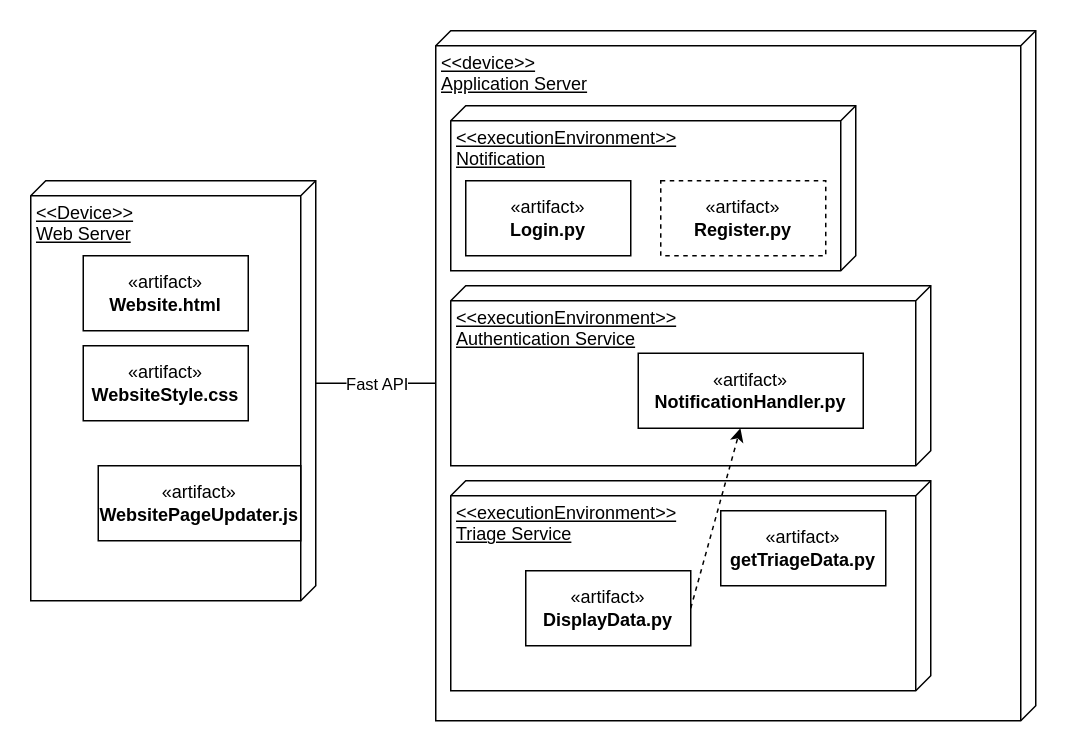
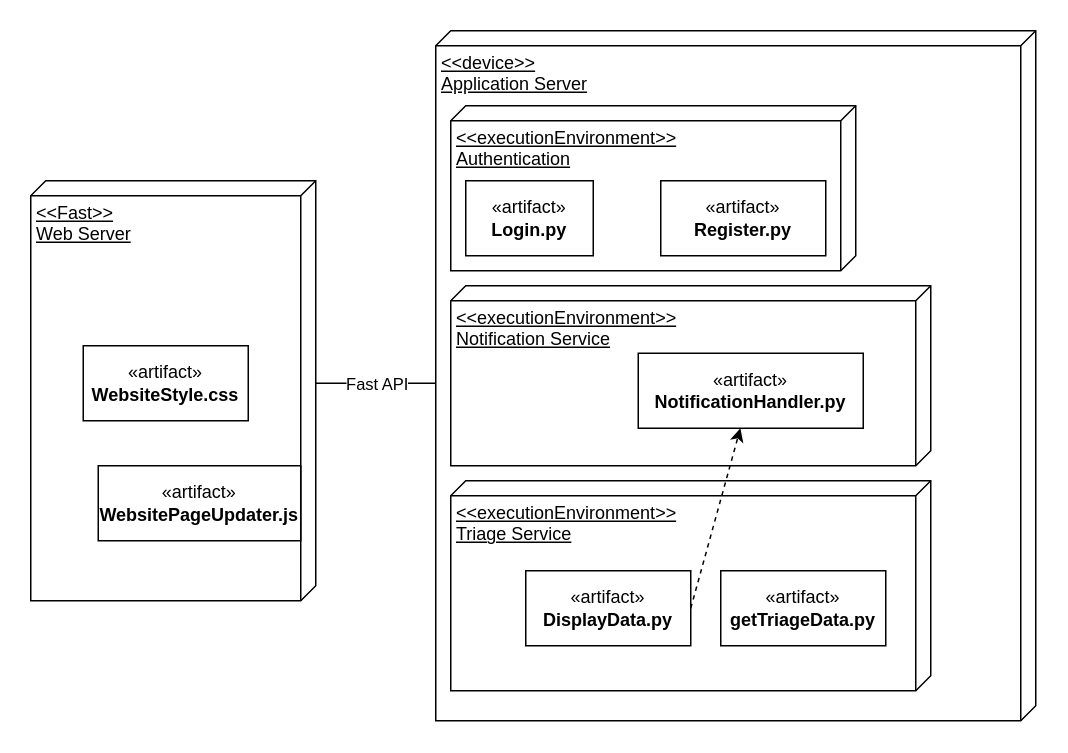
node "<<executionEnvironment>> Notification": label "<<executionEnvironment>> Notification" -> "<<executionEnvironment>> Authentication"
node "«artifact» Login.py": size 165x75 -> 128x75
node "«artifact» Register.py": style dashed -> solid
node "<<Device>> Web Server": label "<<Device>> Web Server" -> "<<Fast>> Web Server"
node "«artifact» Website.html": removed
node "<<executionEnvironment>> Authentication Service": label "<<executionEnvironment>> Authentication Service" -> "<<executionEnvironment>> Notification Service"
node "«artifact» getTriageData.py": moved (803, 548) -> (803, 608)
